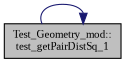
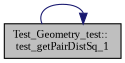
node "Test_Geometry_mod:: test_getPairDistSq_1": label "Test_Geometry_mod:: test_getPairDistSq_1" -> "Test_Geometry_test:: test_getPairDistSq_1"
